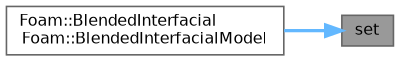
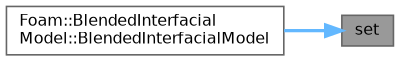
node "Foam::BlendedInterfacial Foam::BlendedInterfacialModel": label "Foam::BlendedInterfacial Foam::BlendedInterfacialModel" -> "Foam::BlendedInterfacial Model::BlendedInterfacialModel"
